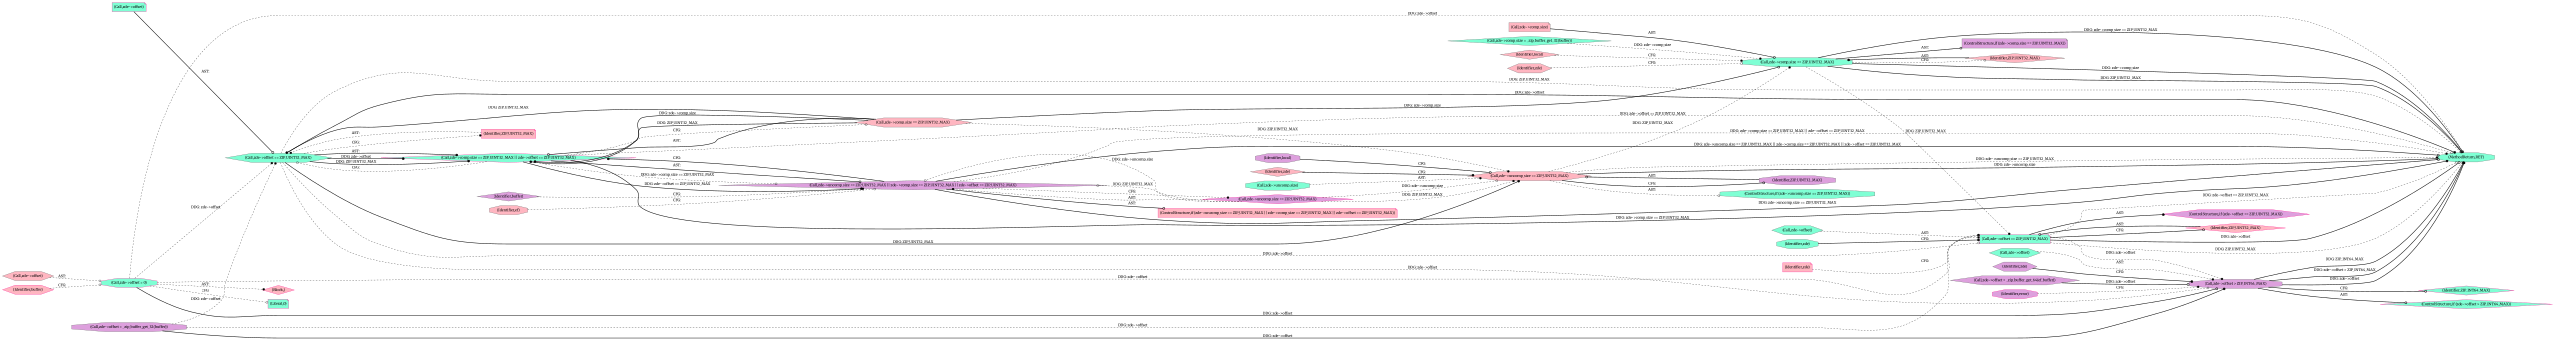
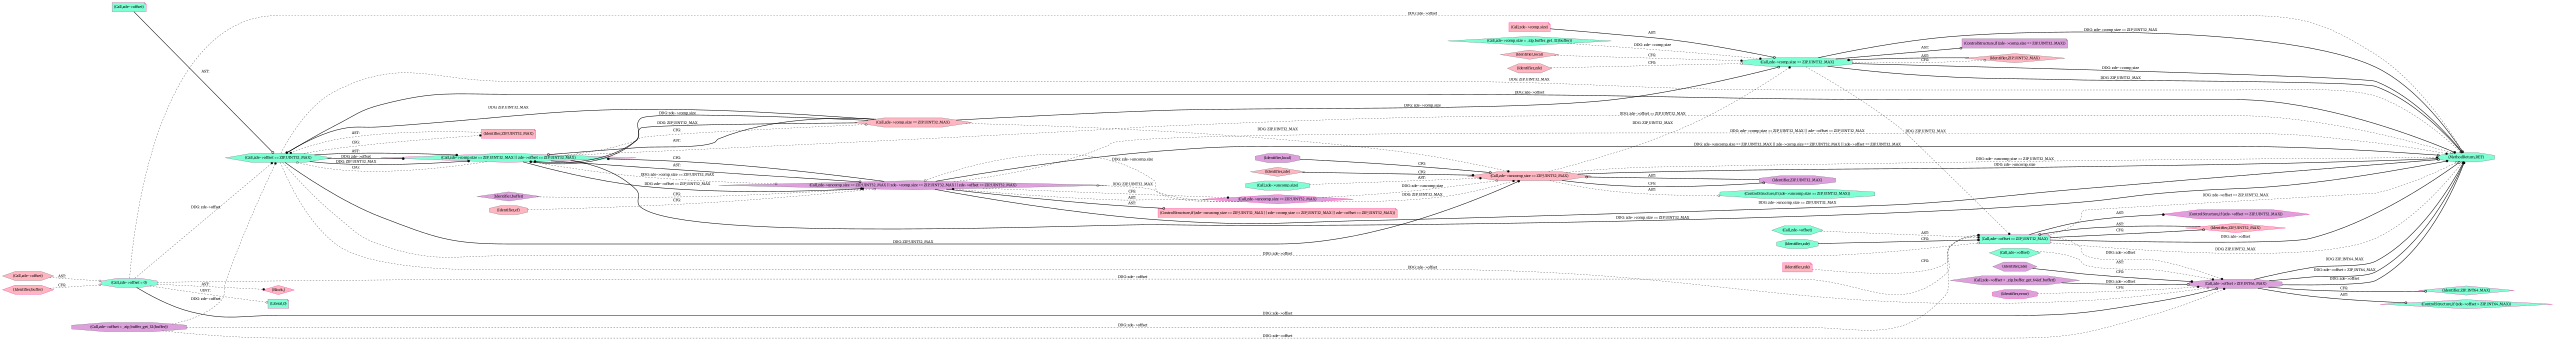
node "(Call,zde->comp_size)": color gray40 -> deeppink
edge "(Call,zde->offset = 0)" -> "(Literal,0)": label "CFG: " -> "UINT: "
edge "(Call,zde->offset = _zip_buffer_get_32(buffer))" -> "(Call,zde->offset > ZIP_INT64_MAX)": style bold -> dashed
